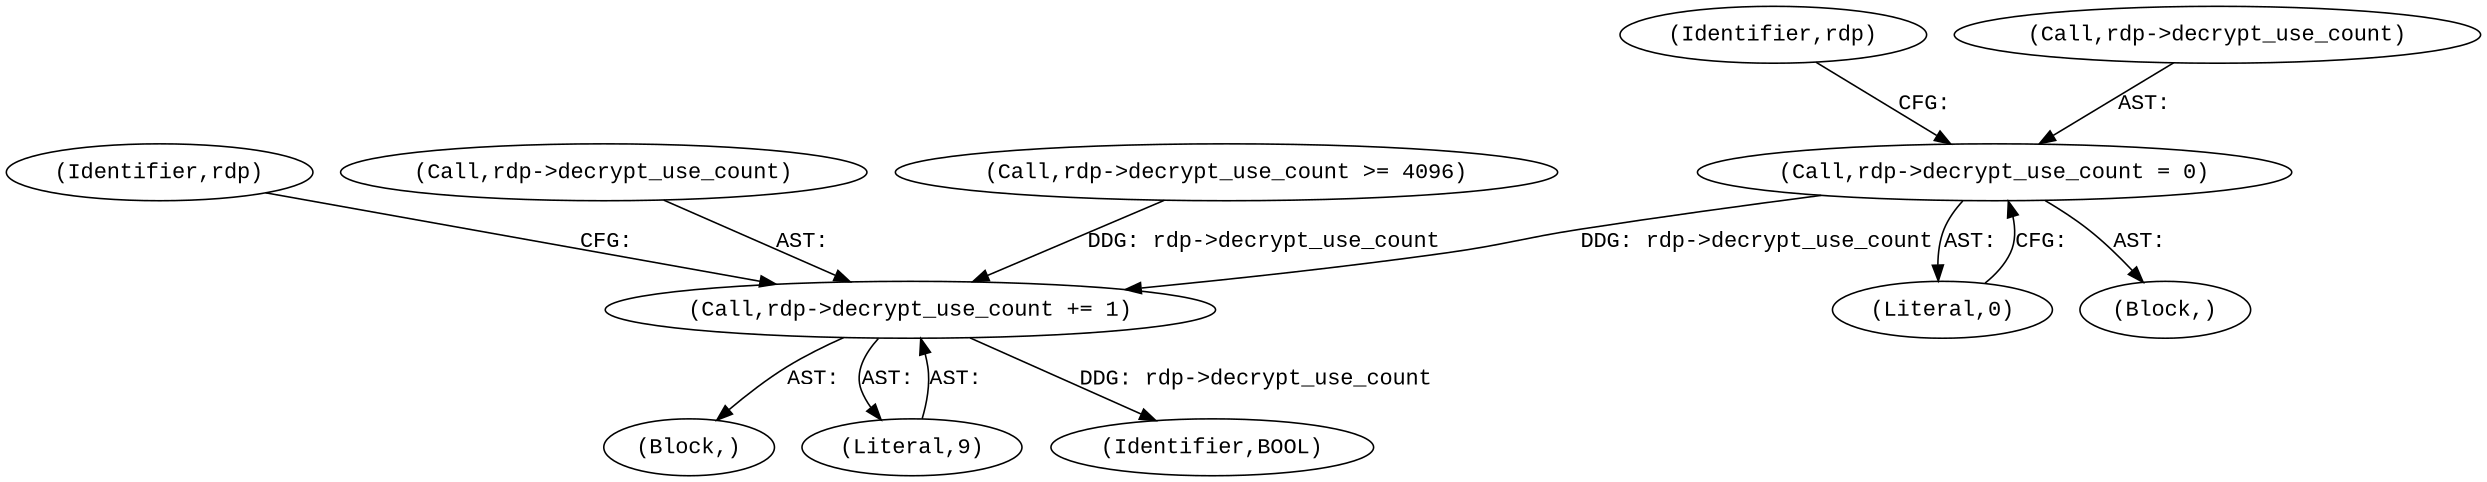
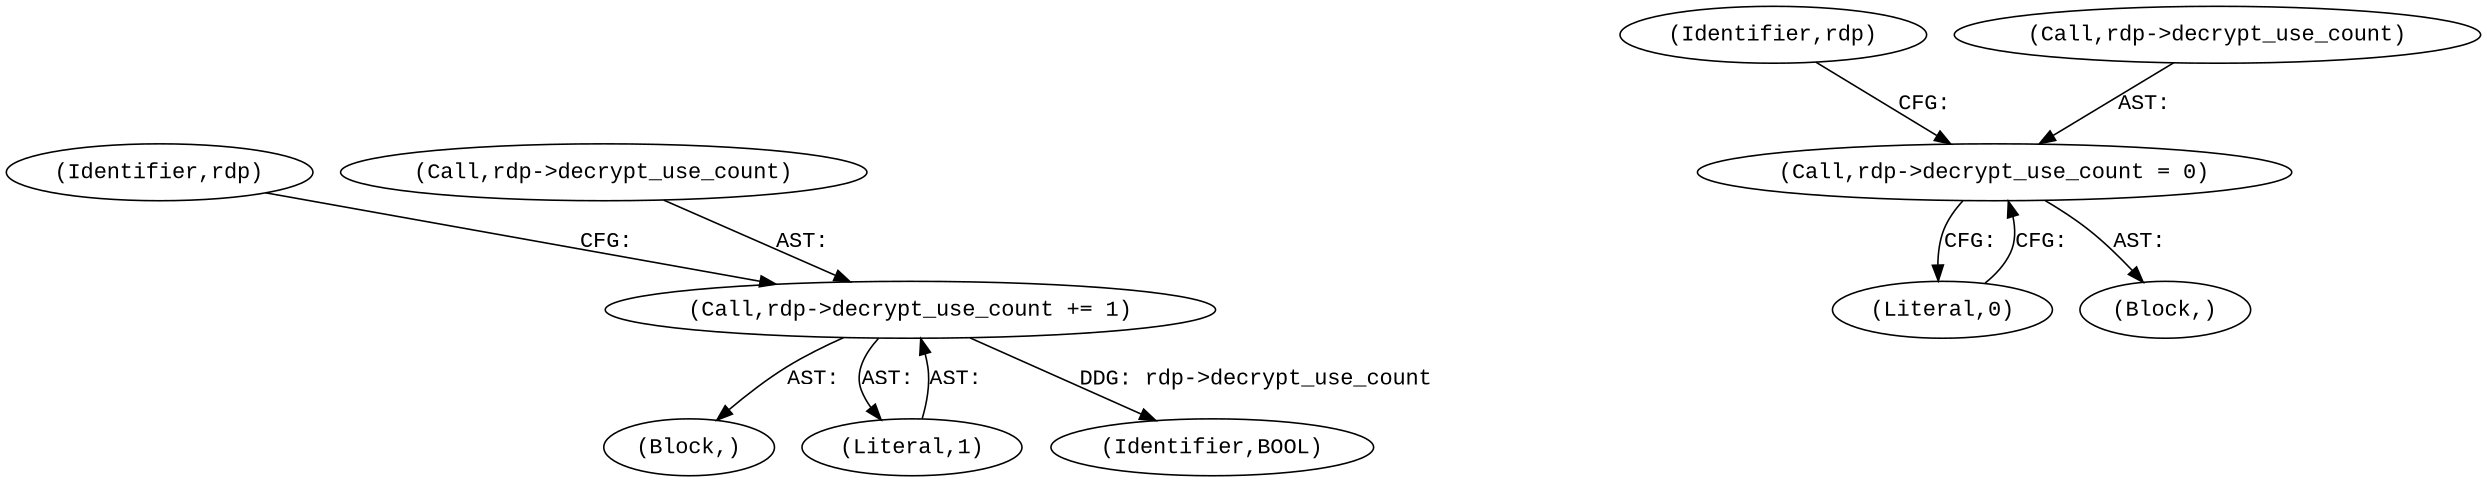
node "(Call,rdp->decrypt_use_count >= 4096)": removed
edge "(Call,rdp->decrypt_use_count = 0)" -> "(Literal,0)": label "AST: " -> "CFG: "
edge "(Call,rdp->decrypt_use_count = 0)" -> "(Call,rdp->decrypt_use_count += 1)": removed, label "DDG: rdp->decrypt_use_count"
node "(Literal,9)": label "(Literal,9)" -> "(Literal,1)"
